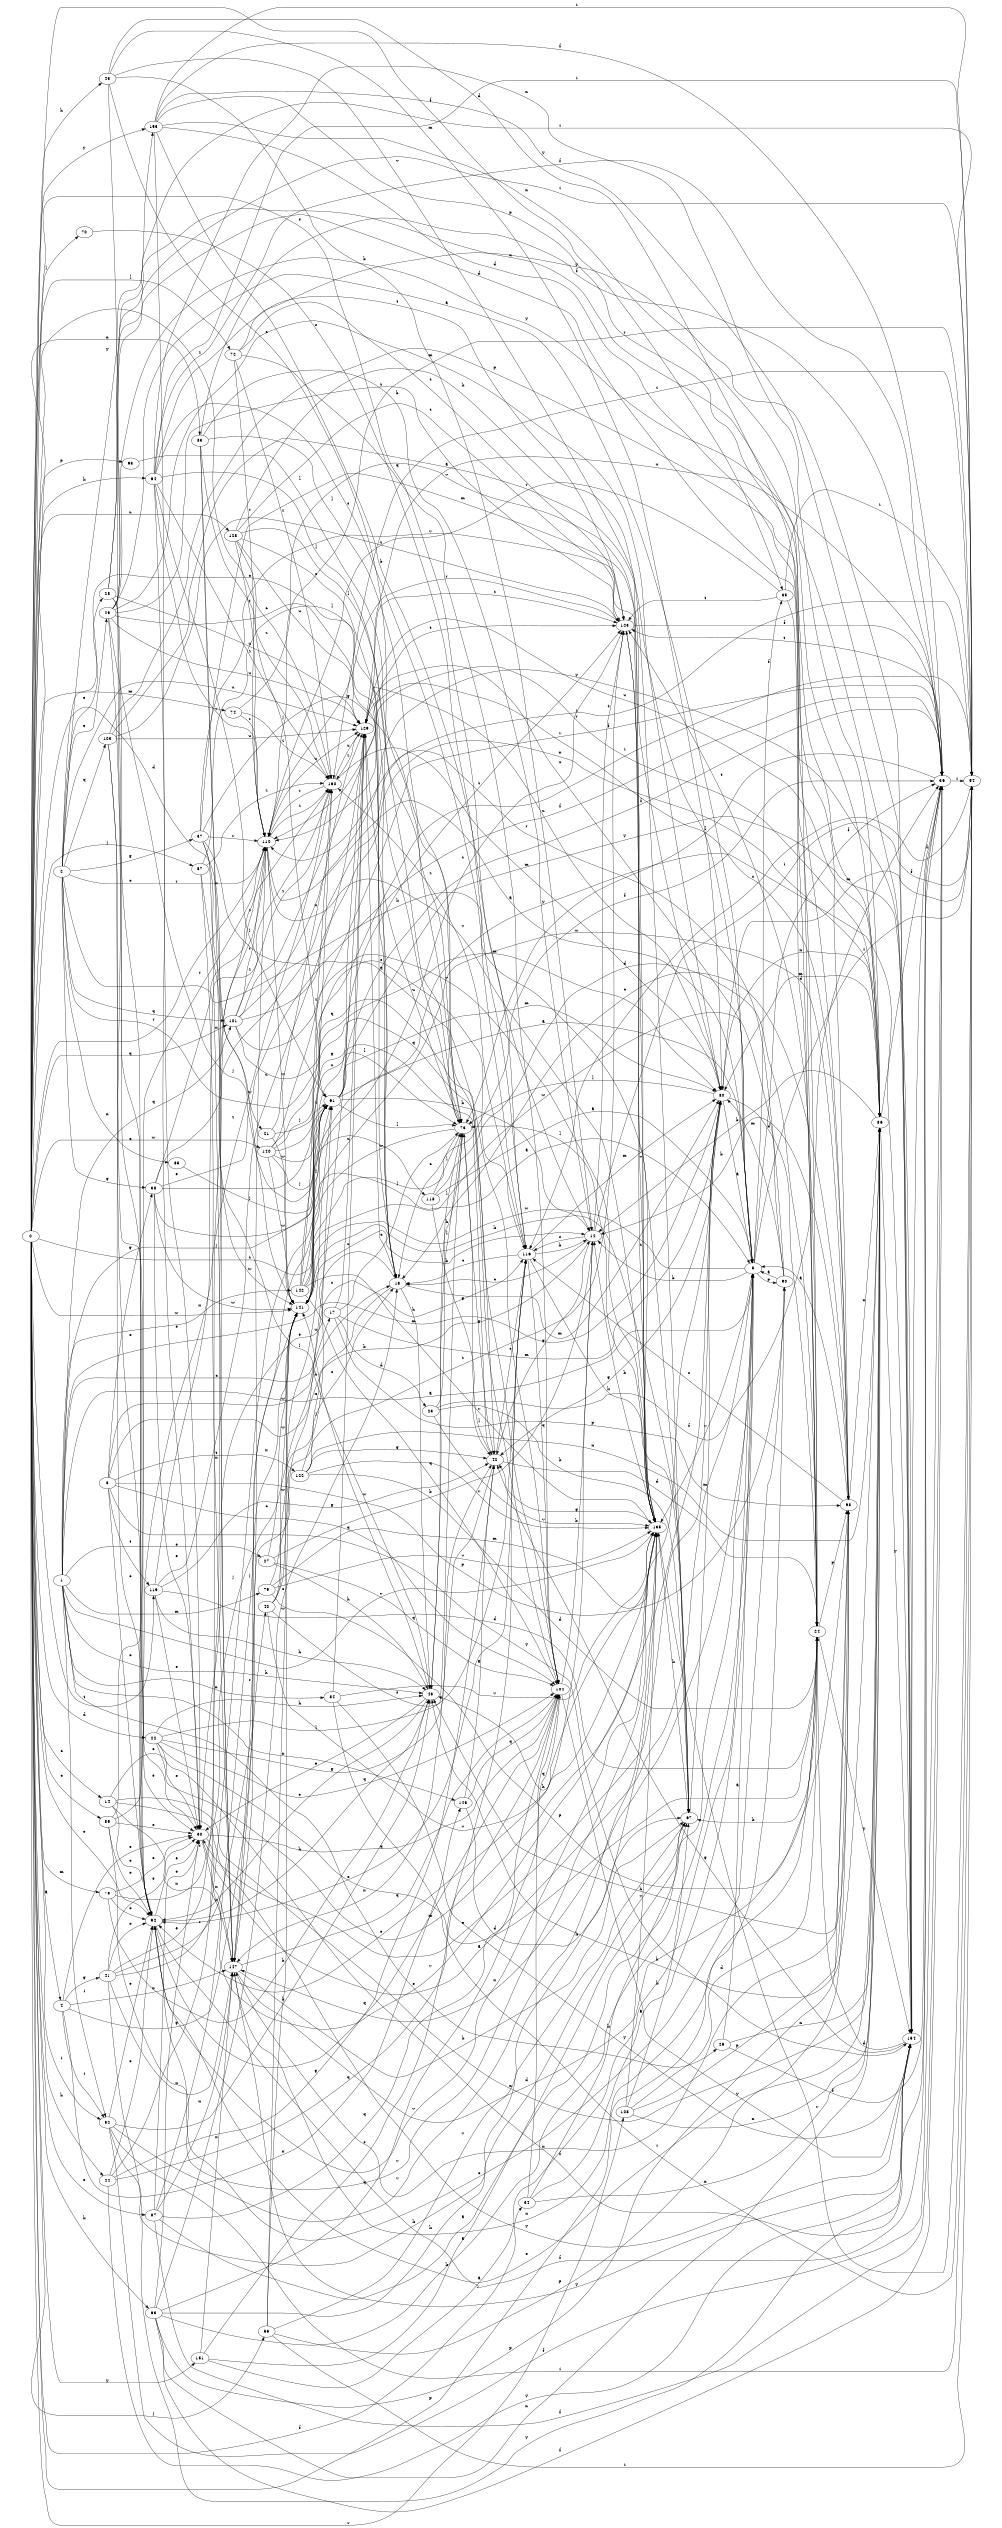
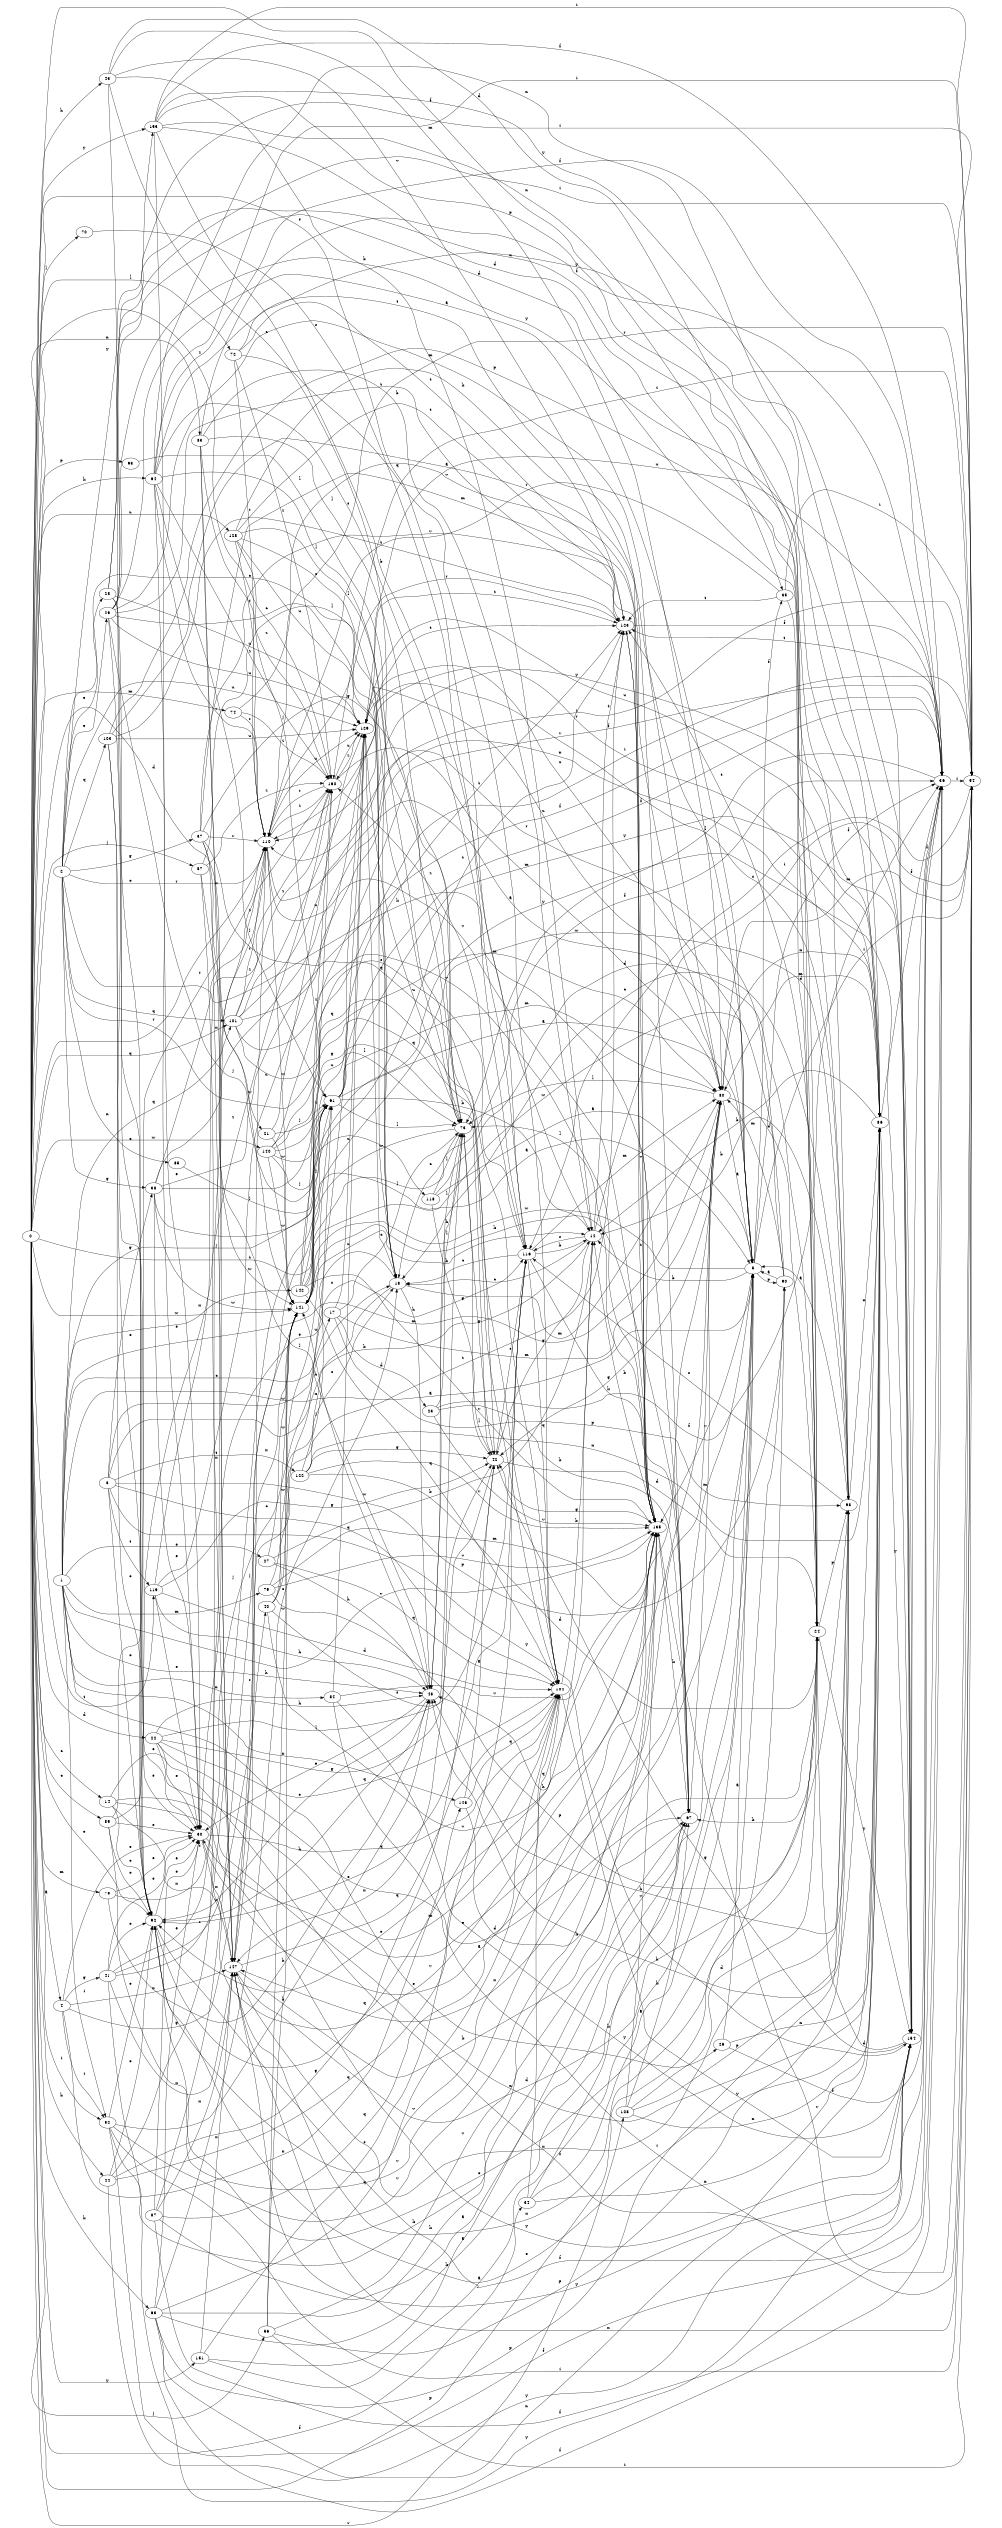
edge "119" -> "24": now "119" -> "104"
edge "0" -> "87": removed, label "o"
edge "78" -> "92": removed, label "o"
edge "54" -> "147": added, label "x"
